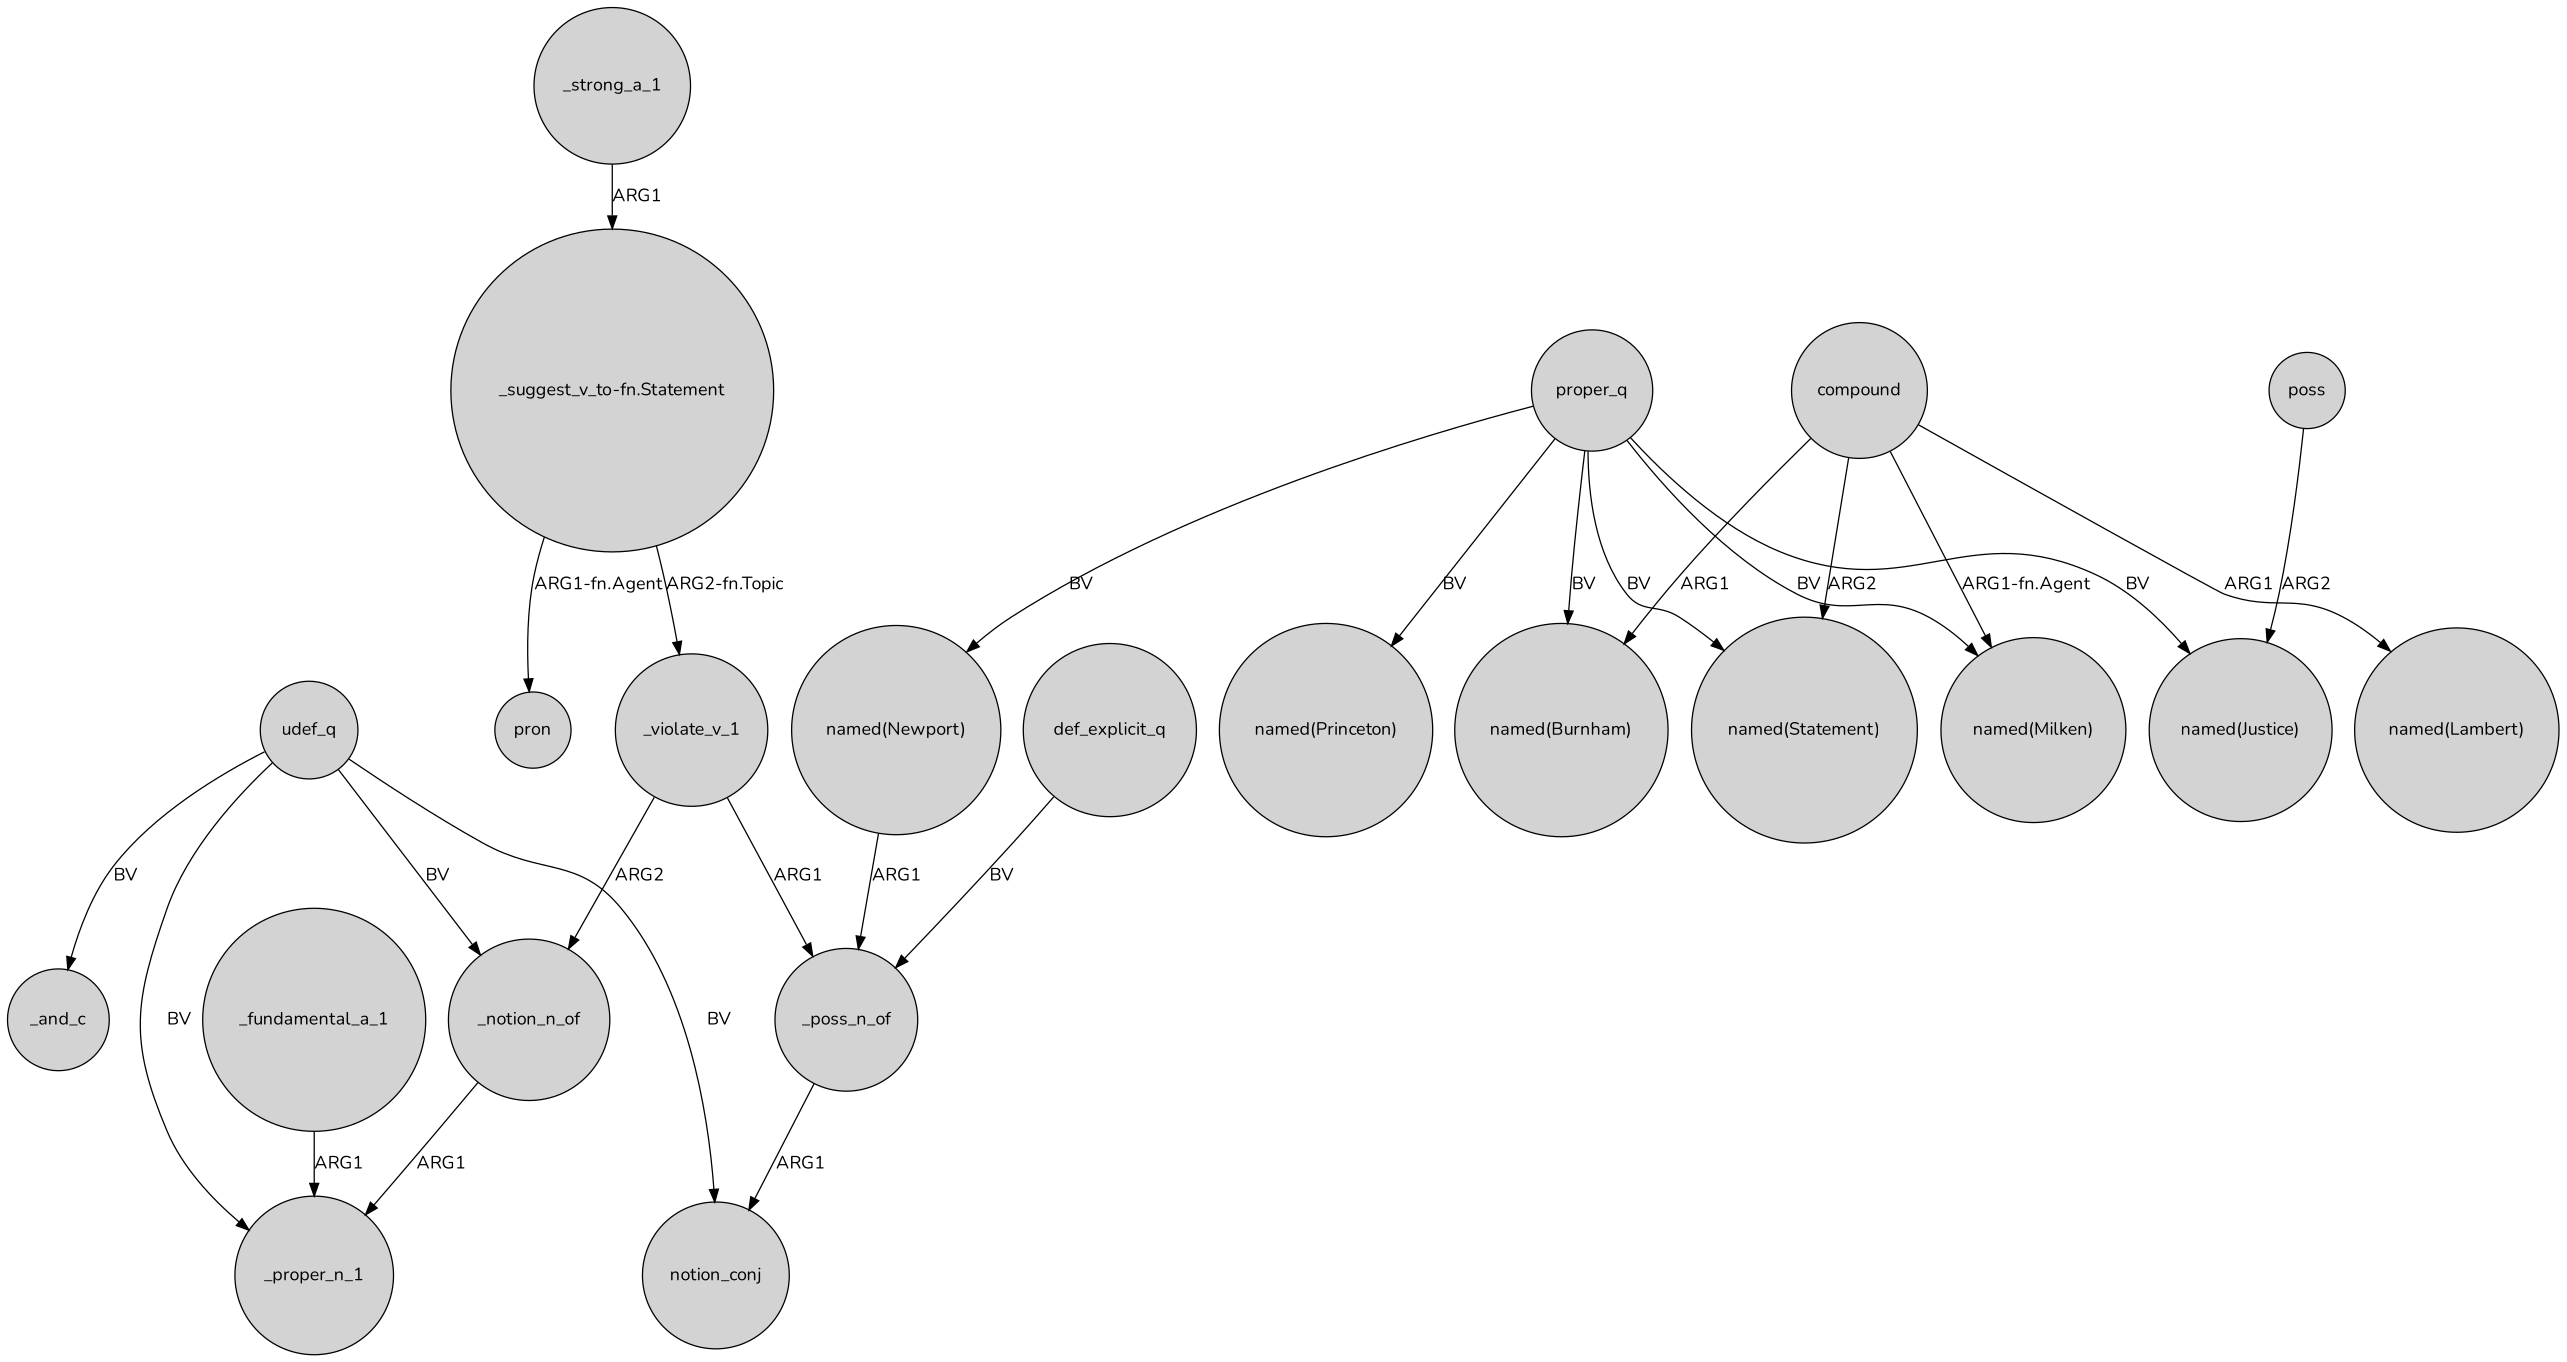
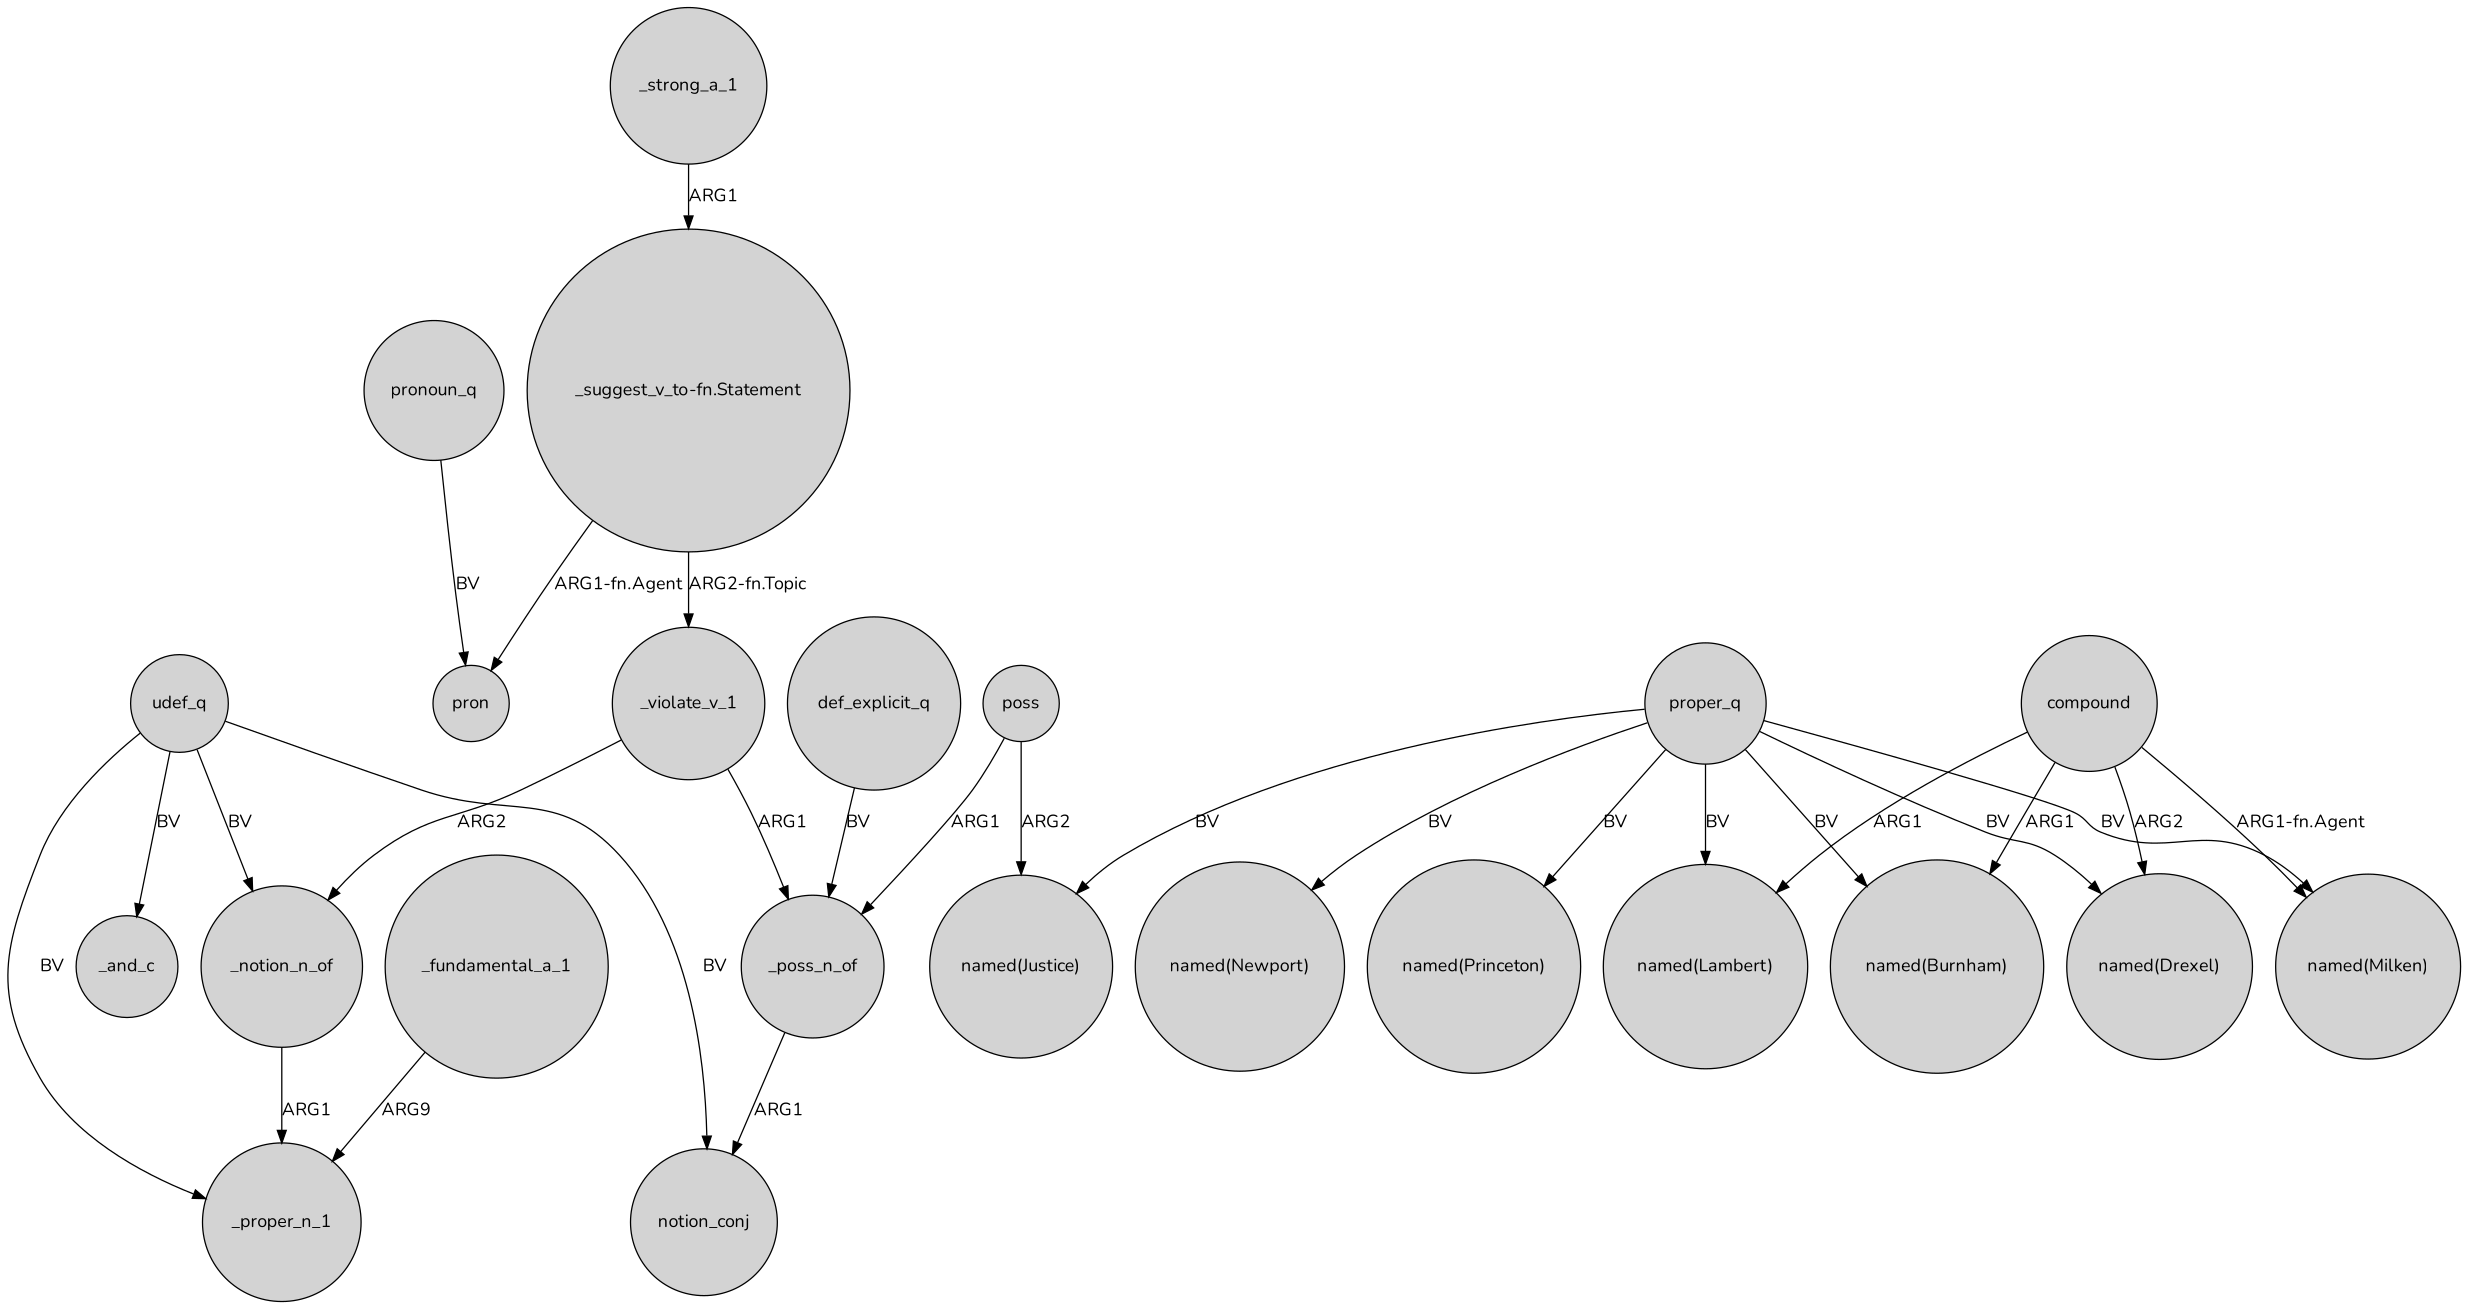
node "pronoun_q": added
node "named(Statement)": label "named(Statement)" -> "named(Drexel)"
edge "proper_q" -> "named(Lambert)": added, label "BV"
edge "named(Newport)" -> "_poss_n_of": now "poss" -> "_poss_n_of"
edge "_fundamental_a_1" -> "_proper_n_1": label "ARG1" -> "ARG9"
